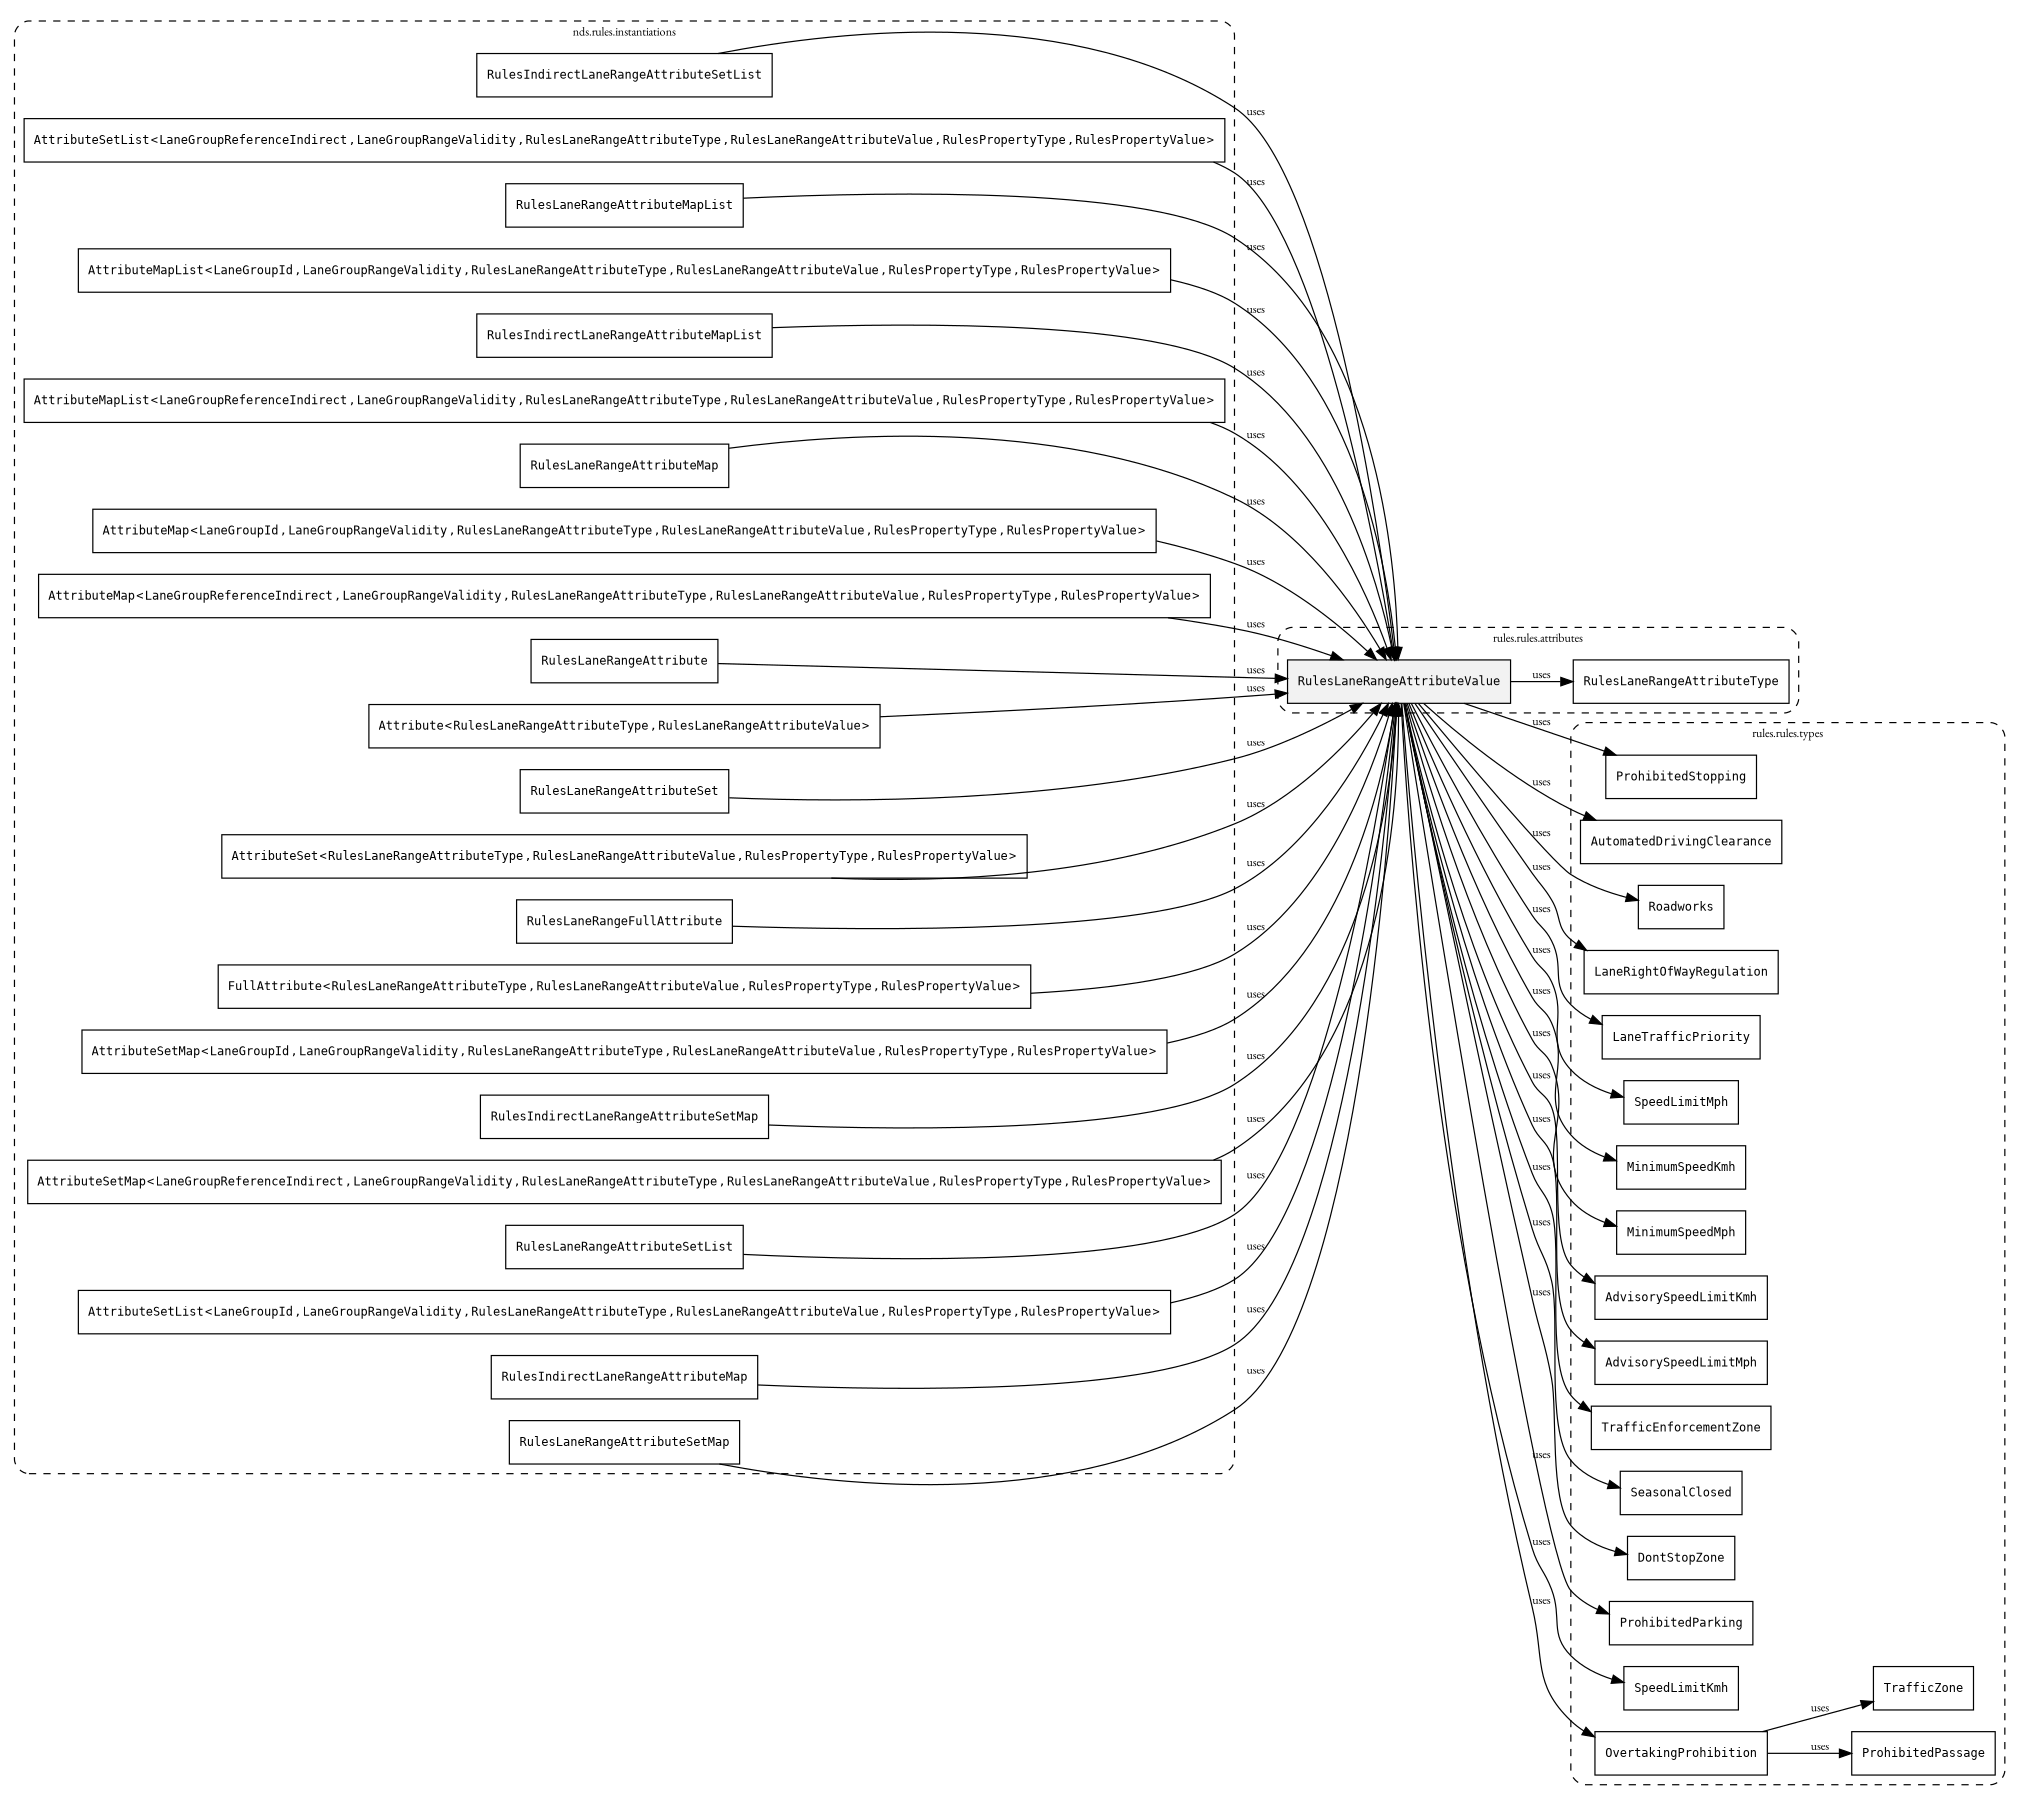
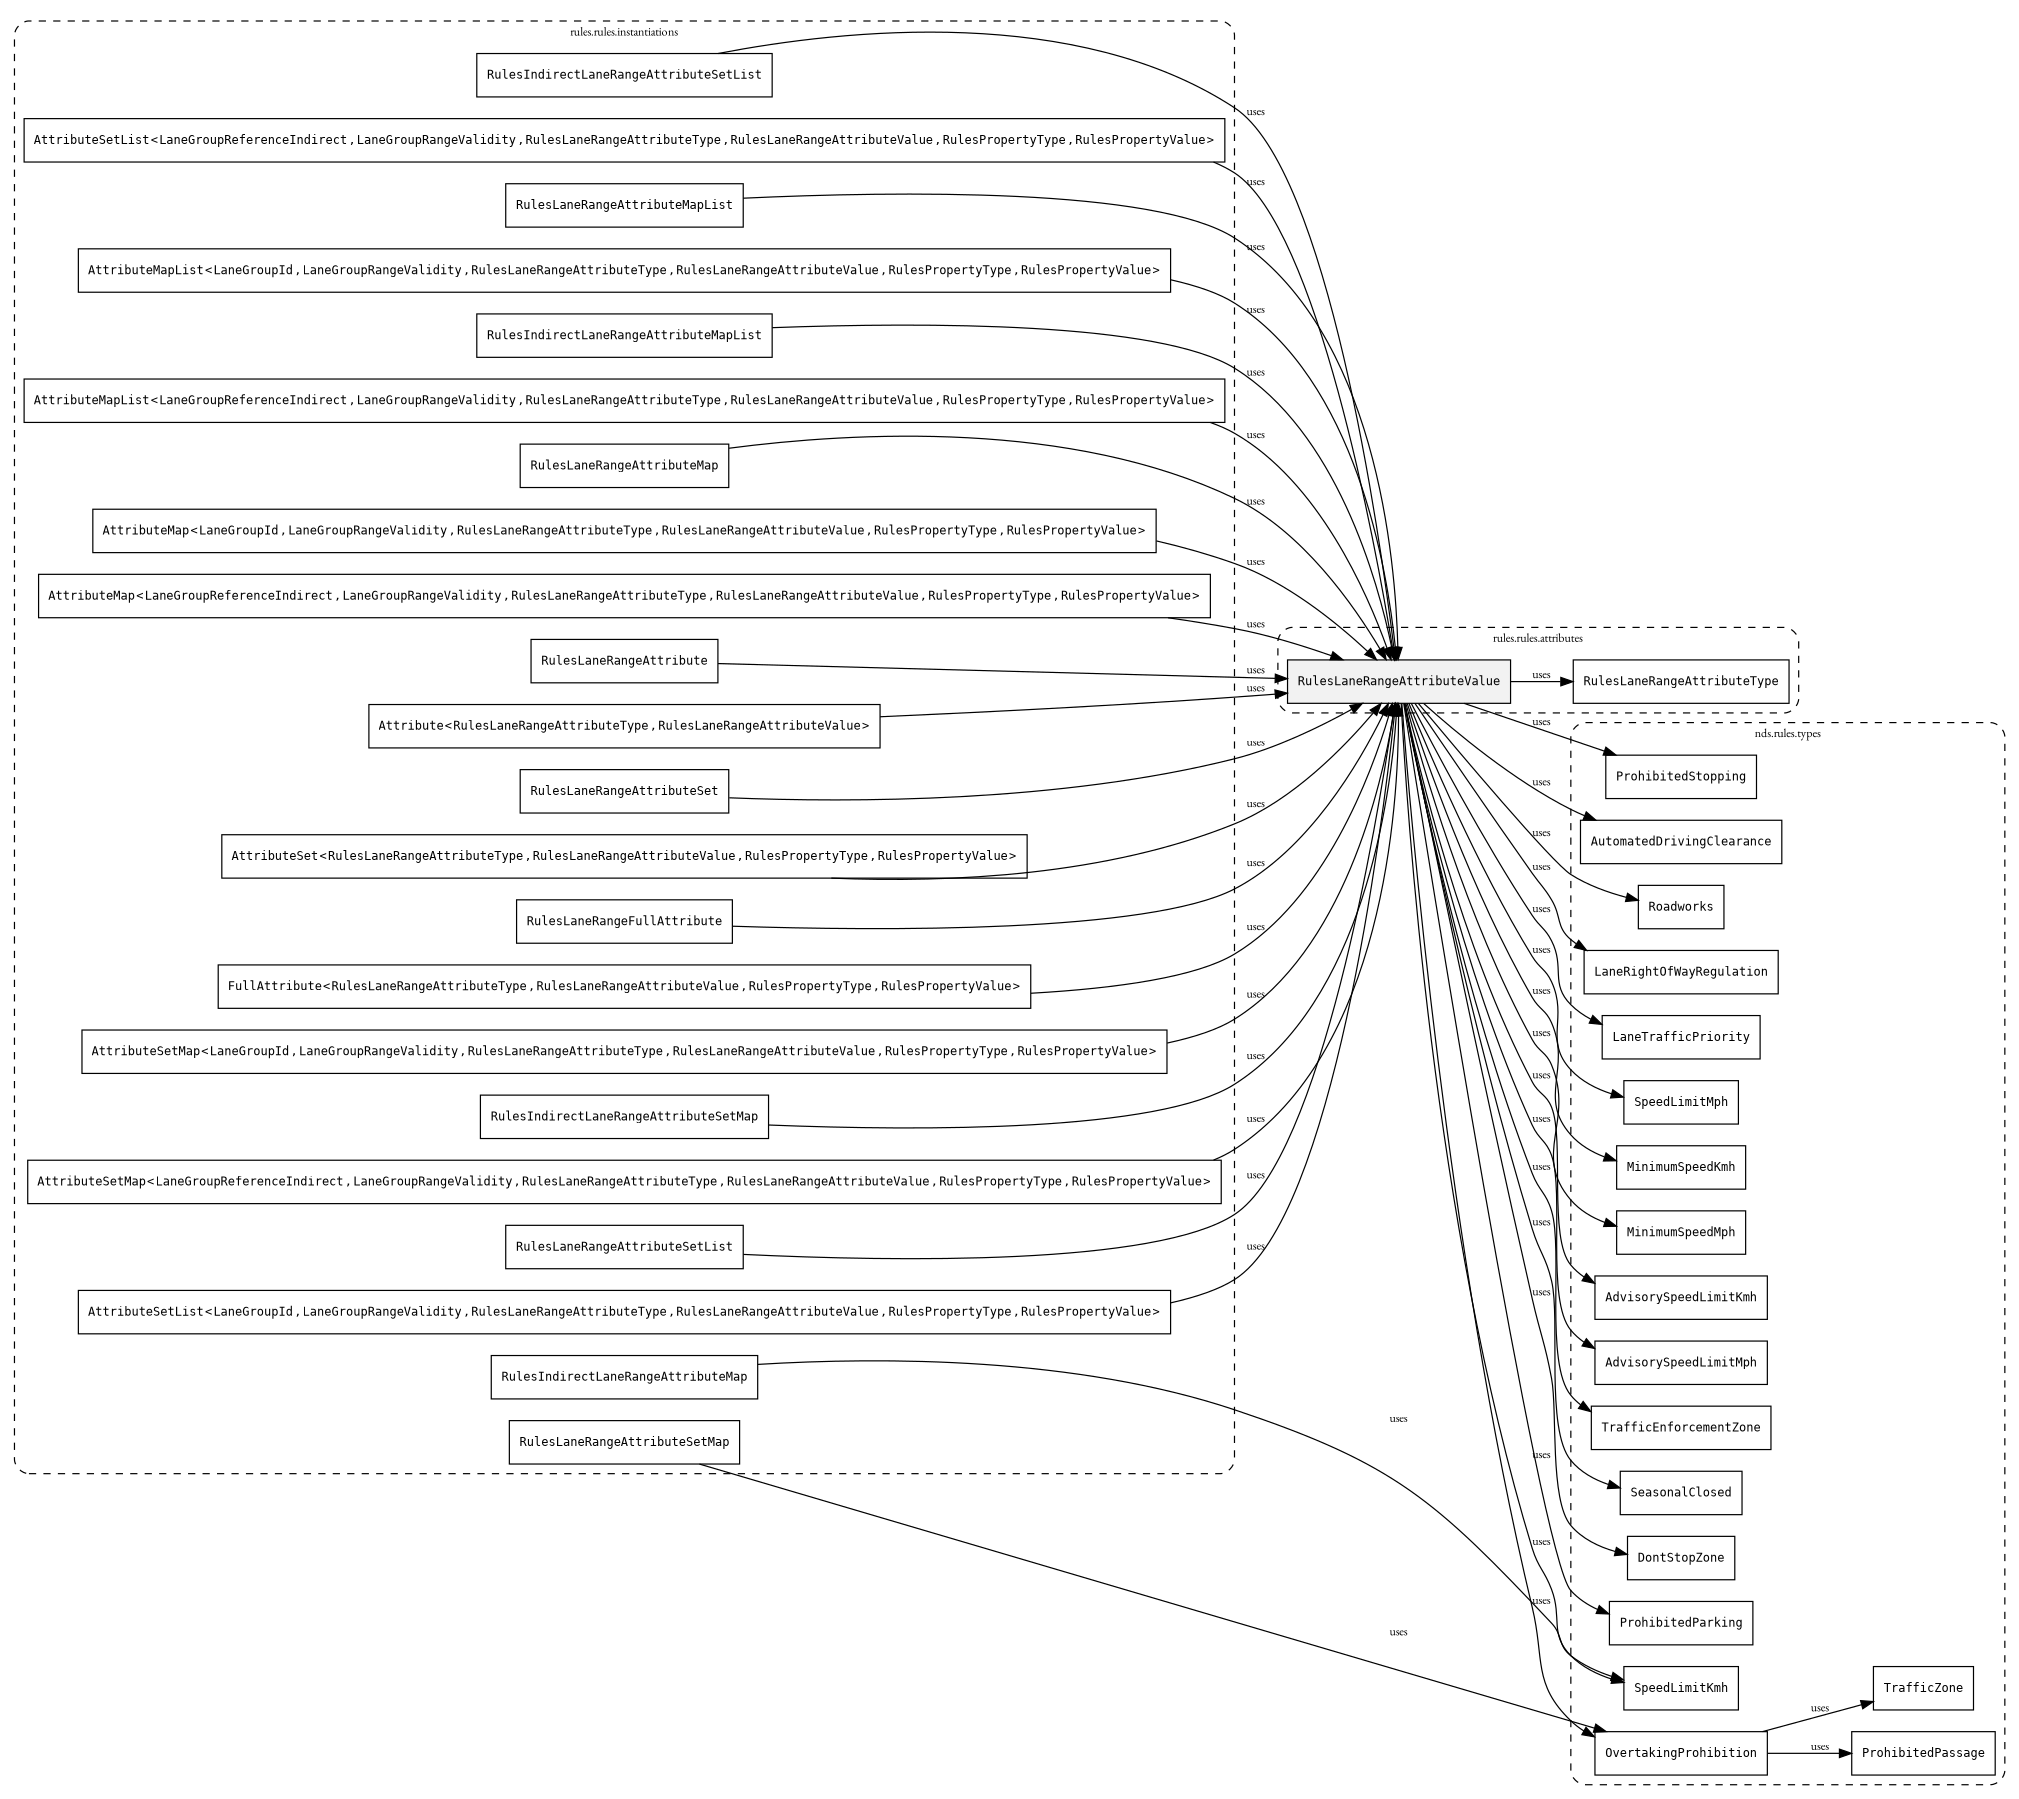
cluster "nds.rules.instantiations": label "nds.rules.instantiations" -> "rules.rules.instantiations"
cluster "rules.rules.types": label "rules.rules.types" -> "nds.rules.types"
edge "RulesIndirectLaneRangeAttributeMap" -> "RulesLaneRangeAttributeValue": now "RulesIndirectLaneRangeAttributeMap" -> "SpeedLimitKmh"
edge "RulesLaneRangeAttributeSetMap" -> "RulesLaneRangeAttributeValue": now "RulesLaneRangeAttributeSetMap" -> "OvertakingProhibition"
